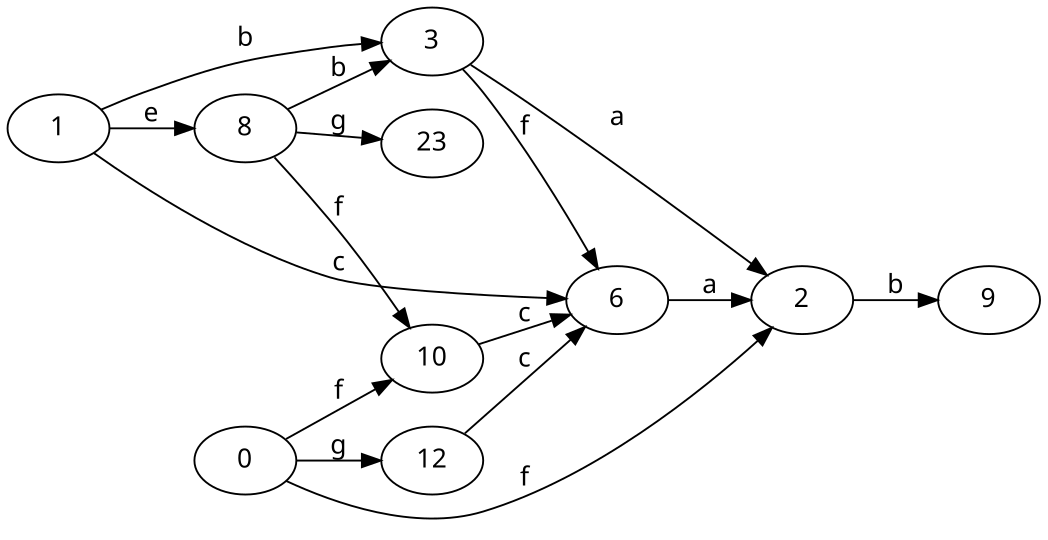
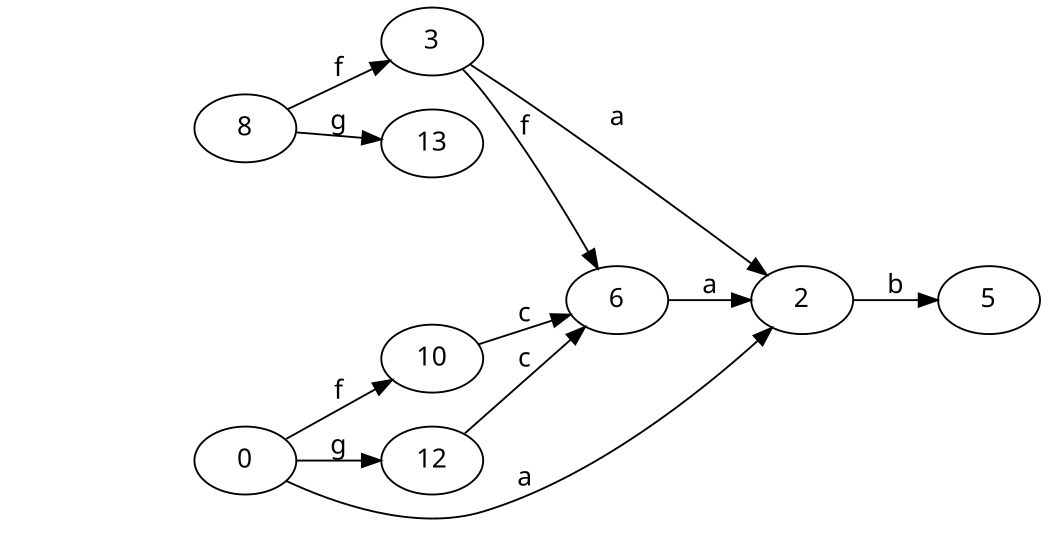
edge "8" -> "3": label "b" -> "f"
node "1": removed
node "23": label "23" -> "13"
edge "8" -> "10": removed, label "f"
node "9": label "9" -> "5"
edge "0" -> "2": label "f" -> "a"
